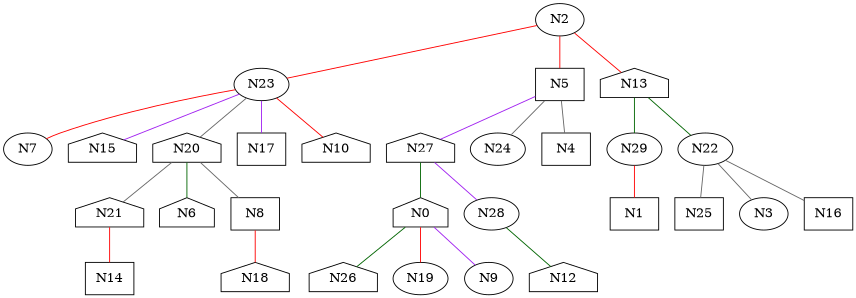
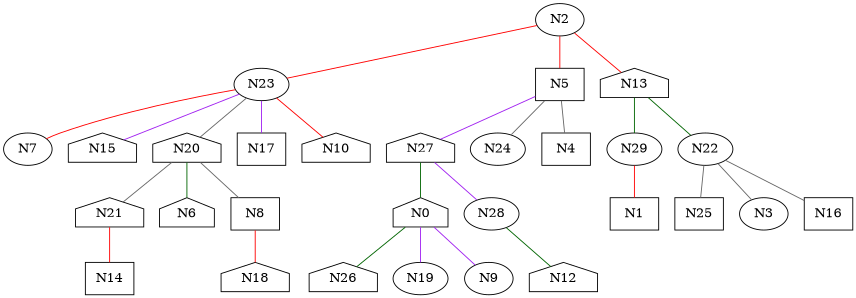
edge "N0" -- "N19": color red -> purple
